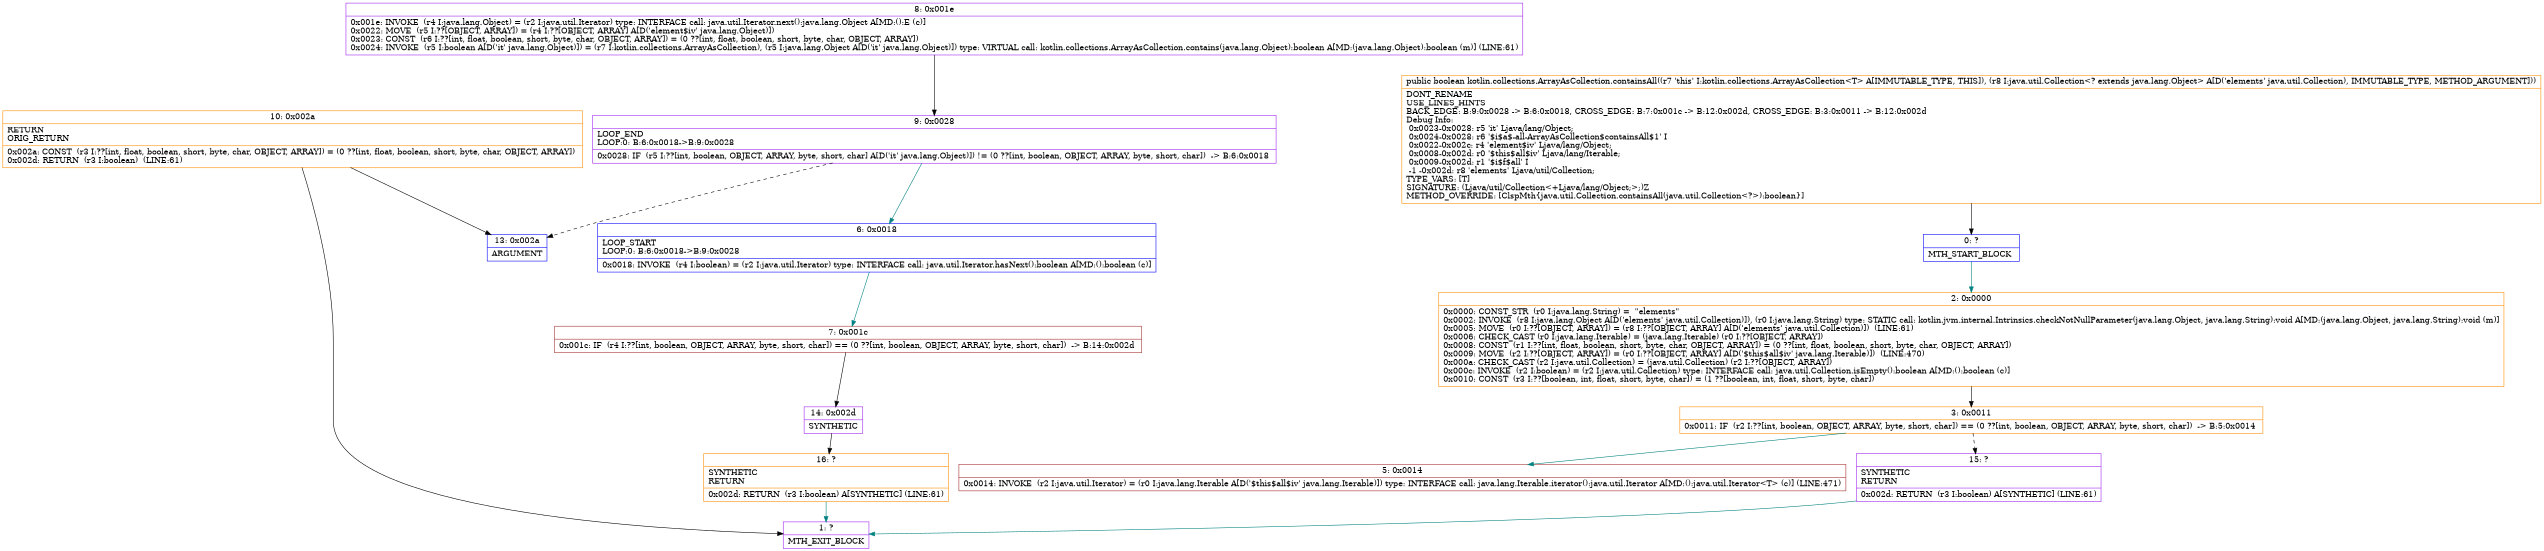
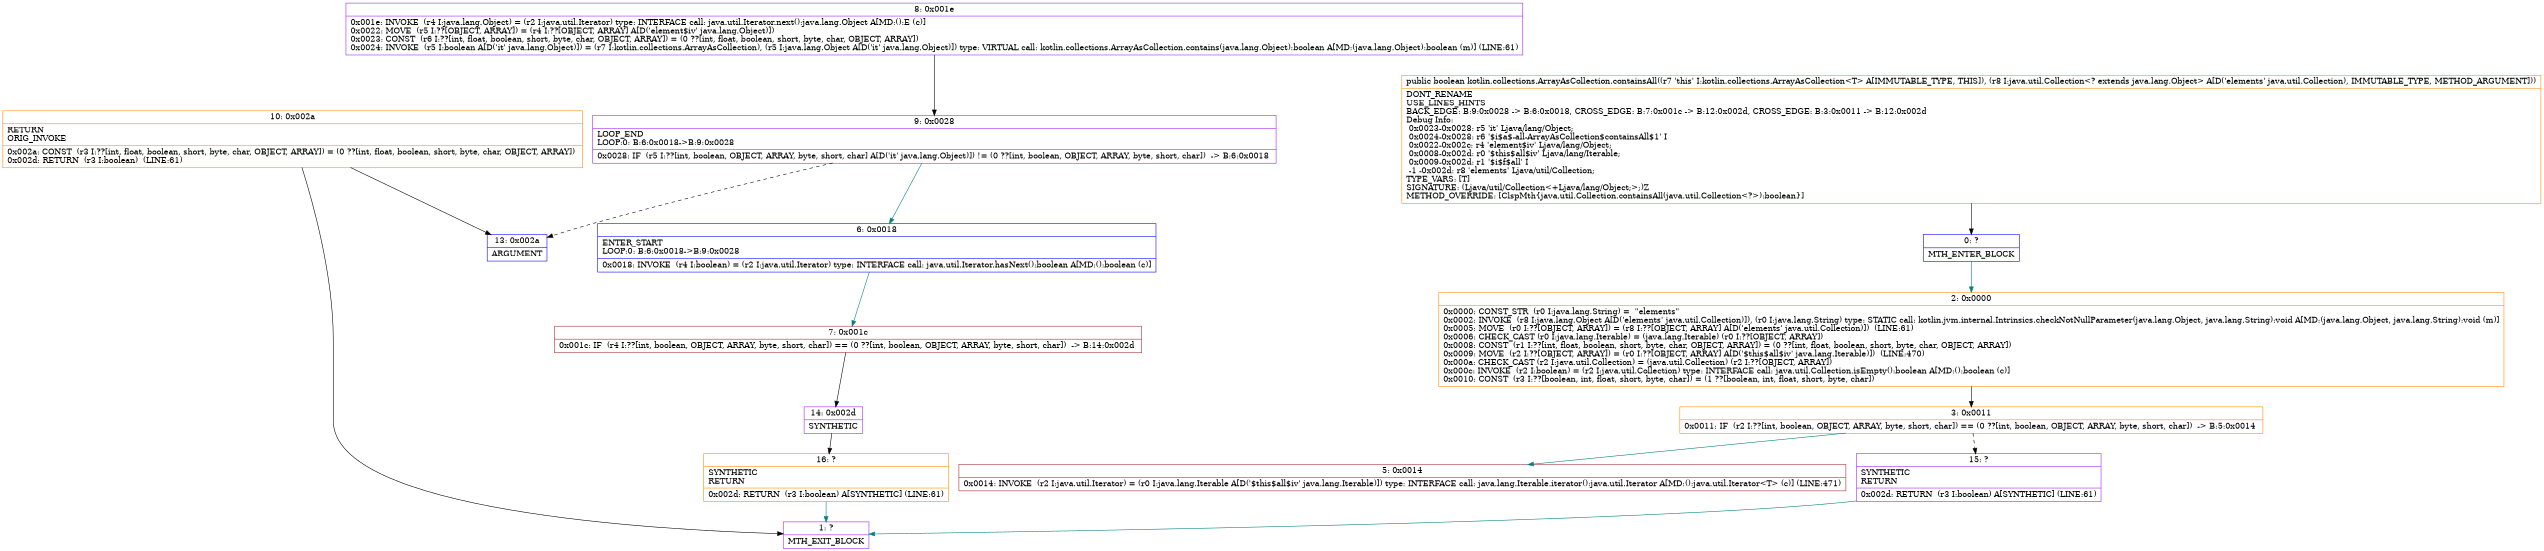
node "10: 0x002a": text "ORIG_RETURN" -> "ORIG_INVOKE"
node "6: 0x0018": text "LOOP_START" -> "ENTER_START"
node "0: ?": text "MTH_START_BLOCK" -> "MTH_ENTER_BLOCK"
